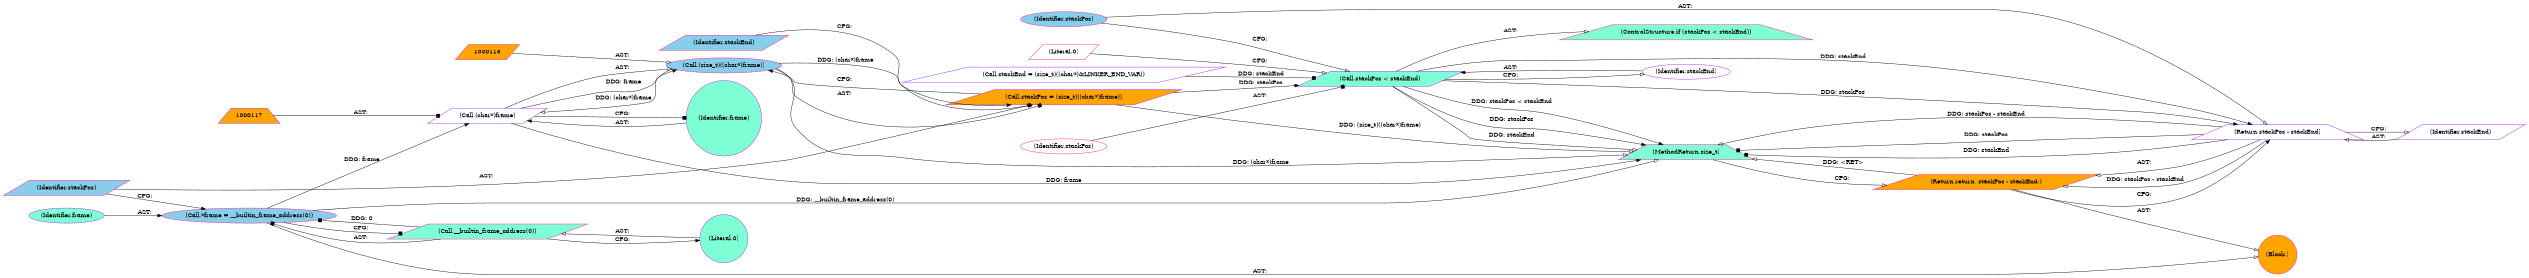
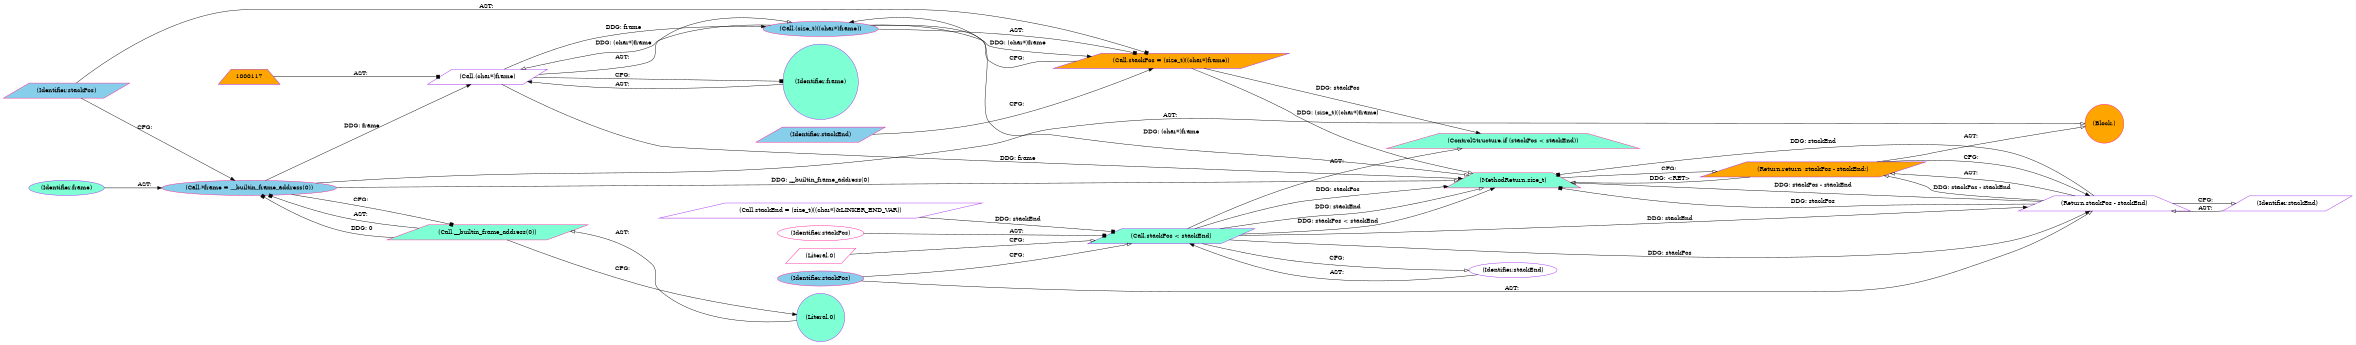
node "1000115": removed
edge "(Call,stackPos = (size_t)((char*)frame))" -> "(Call,stackPos < stackEnd)": now "(Call,stackPos = (size_t)((char*)frame))" -> "(ControlStructure,if (stackPos < stackEnd))"
node "(Return,return  stackPos - stackEnd;)": color deeppink -> purple
